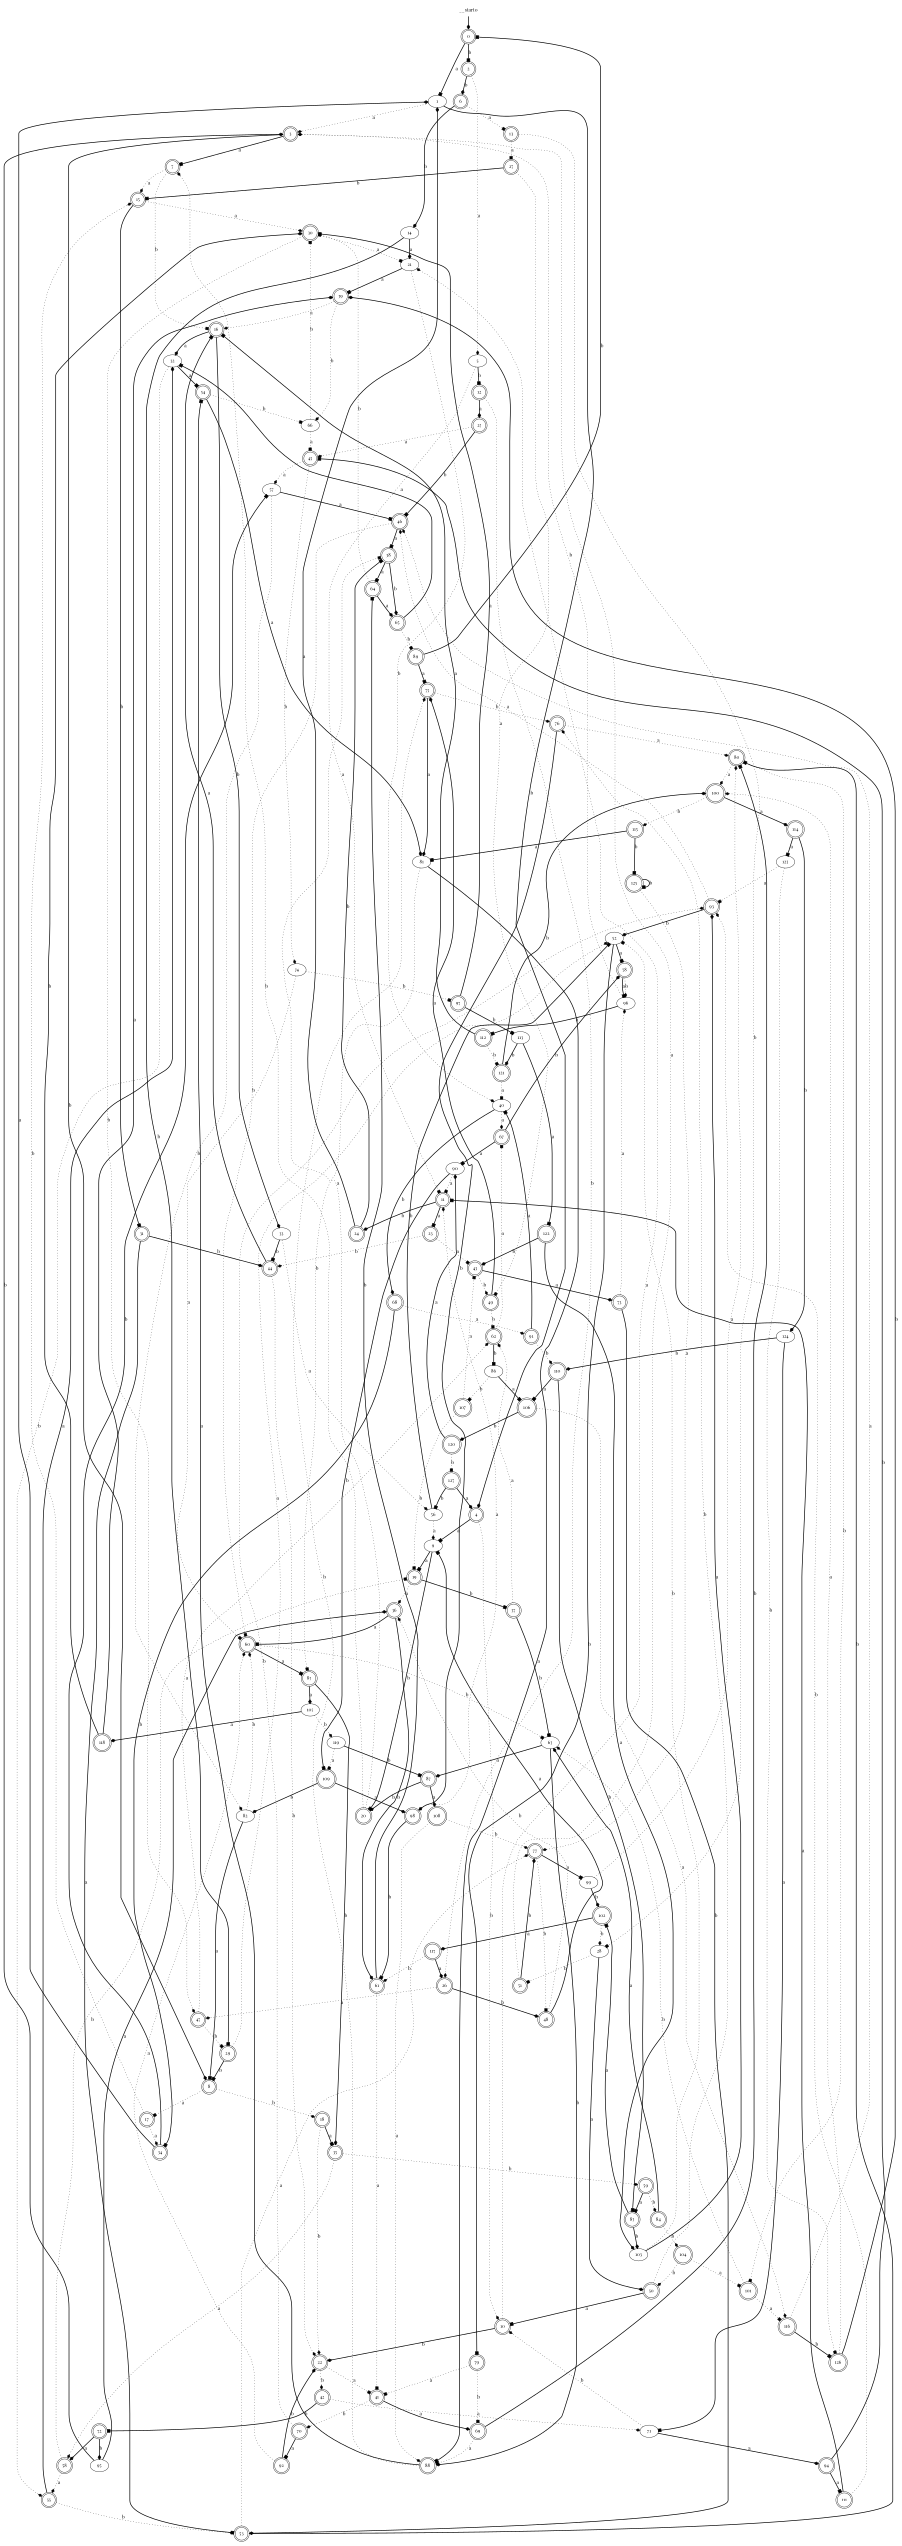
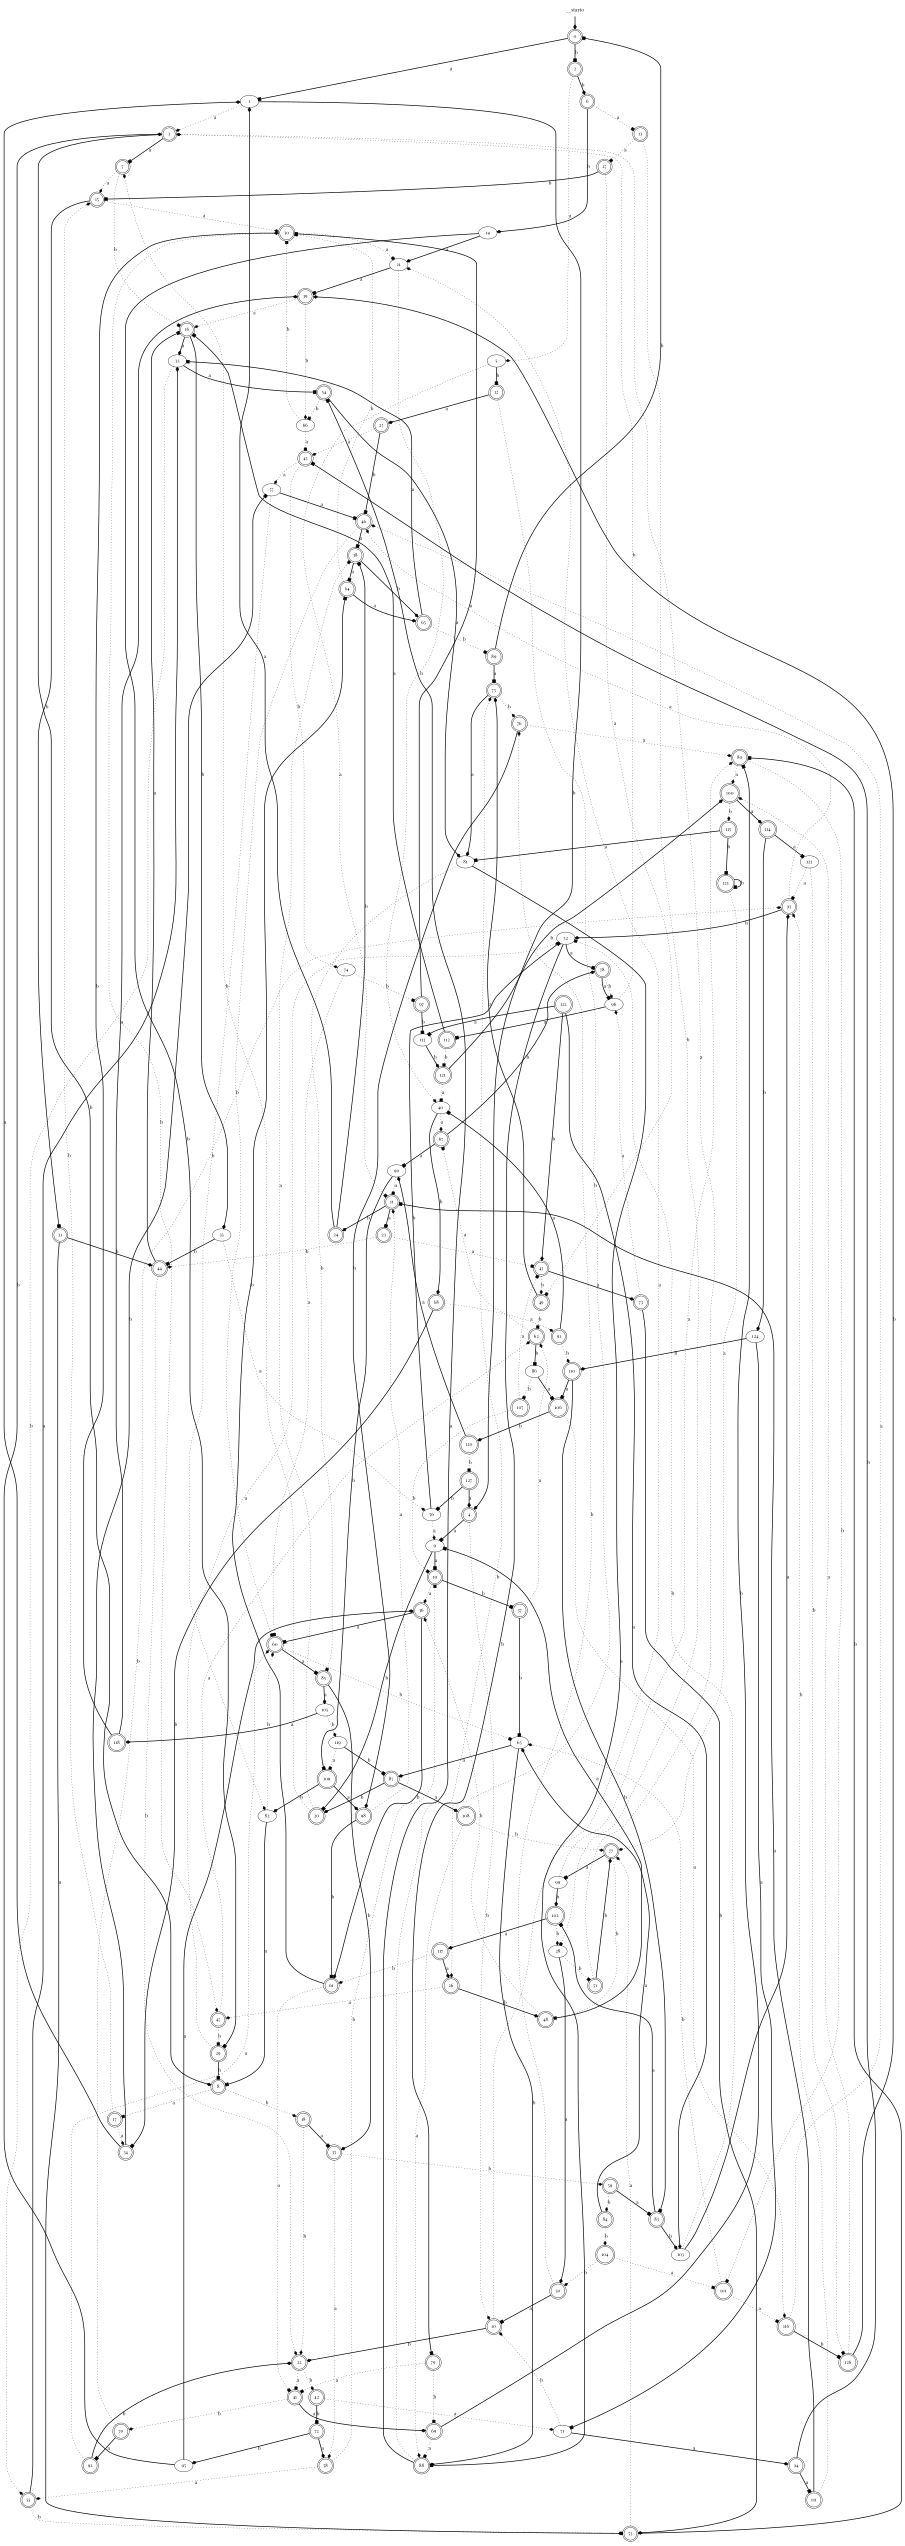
edge "113" -> "122": reversed
